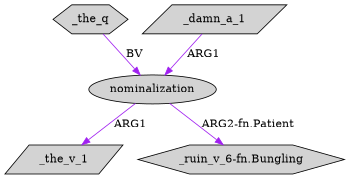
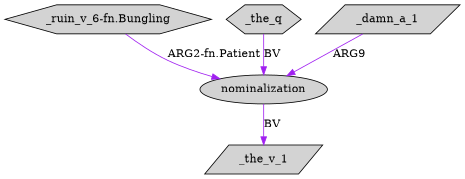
edge "_damn_a_1" -> "nominalization": label "ARG1" -> "ARG9"
edge "nominalization" -> "_ruin_v_6-fn.Bungling": reversed
edge "nominalization" -> "_the_v_1": label "ARG1" -> "BV"
